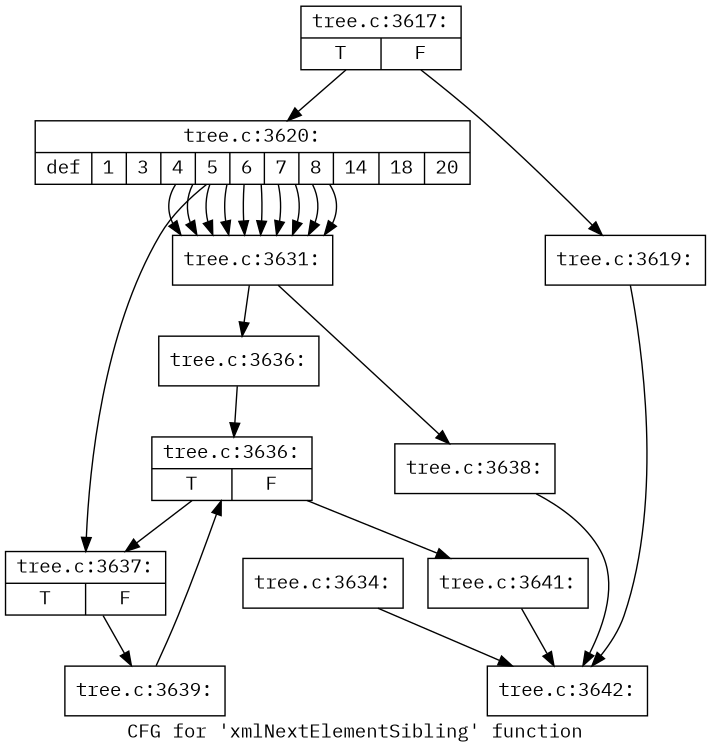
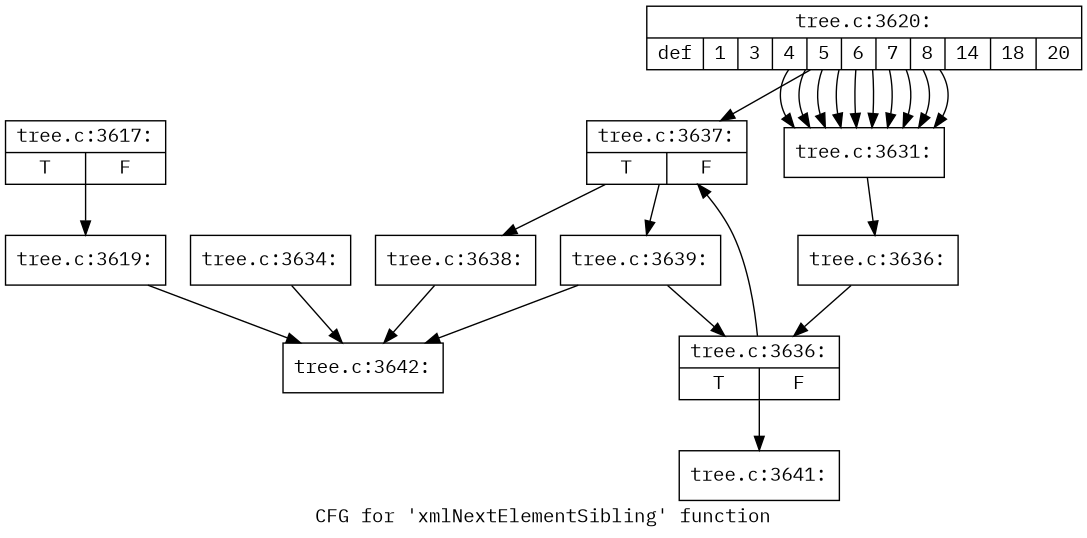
edge "tree.c:3617:" -> "tree.c:3620:": removed
edge "tree.c:3631:" -> "tree.c:3638:": now "tree.c:3637:" -> "tree.c:3638:"
edge "tree.c:3641:" -> "tree.c:3642:": now "tree.c:3639:" -> "tree.c:3642:"
